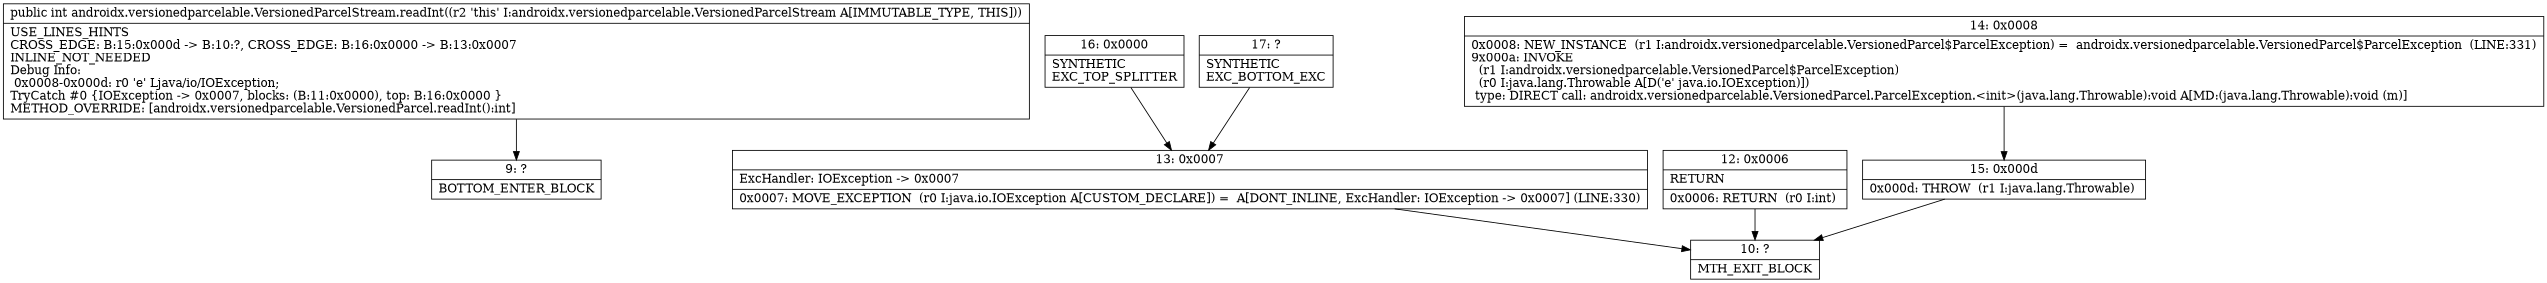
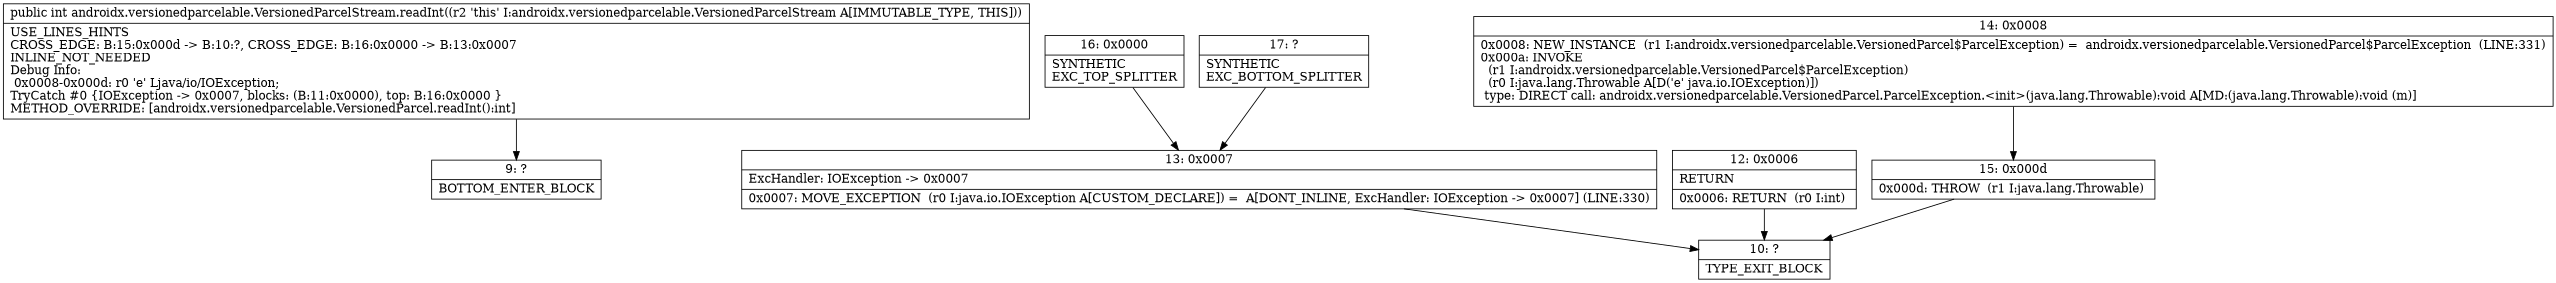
node "14: 0x0008": text "9x000a: INVOKE" -> "0x000a: INVOKE"
node "17: ?": text "EXC_BOTTOM_EXC" -> "EXC_BOTTOM_SPLITTER"
node "10: ?": text "MTH_EXIT_BLOCK" -> "TYPE_EXIT_BLOCK"
